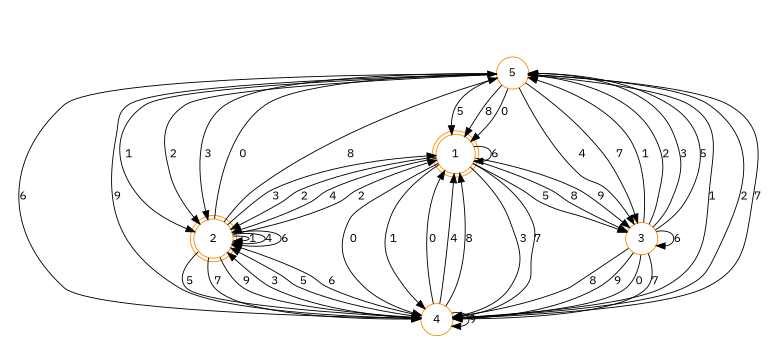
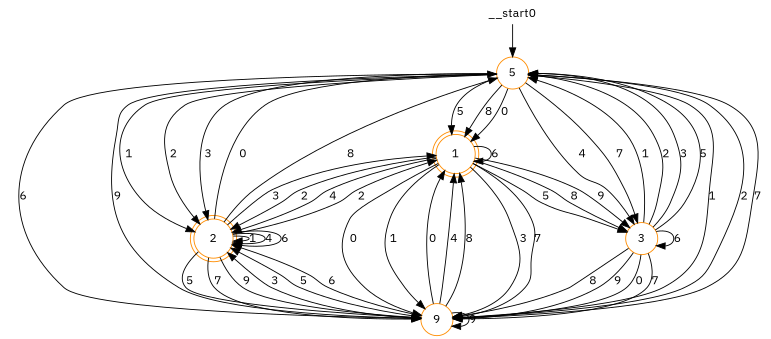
node "__start0": added
node "4": label "4" -> "9"
